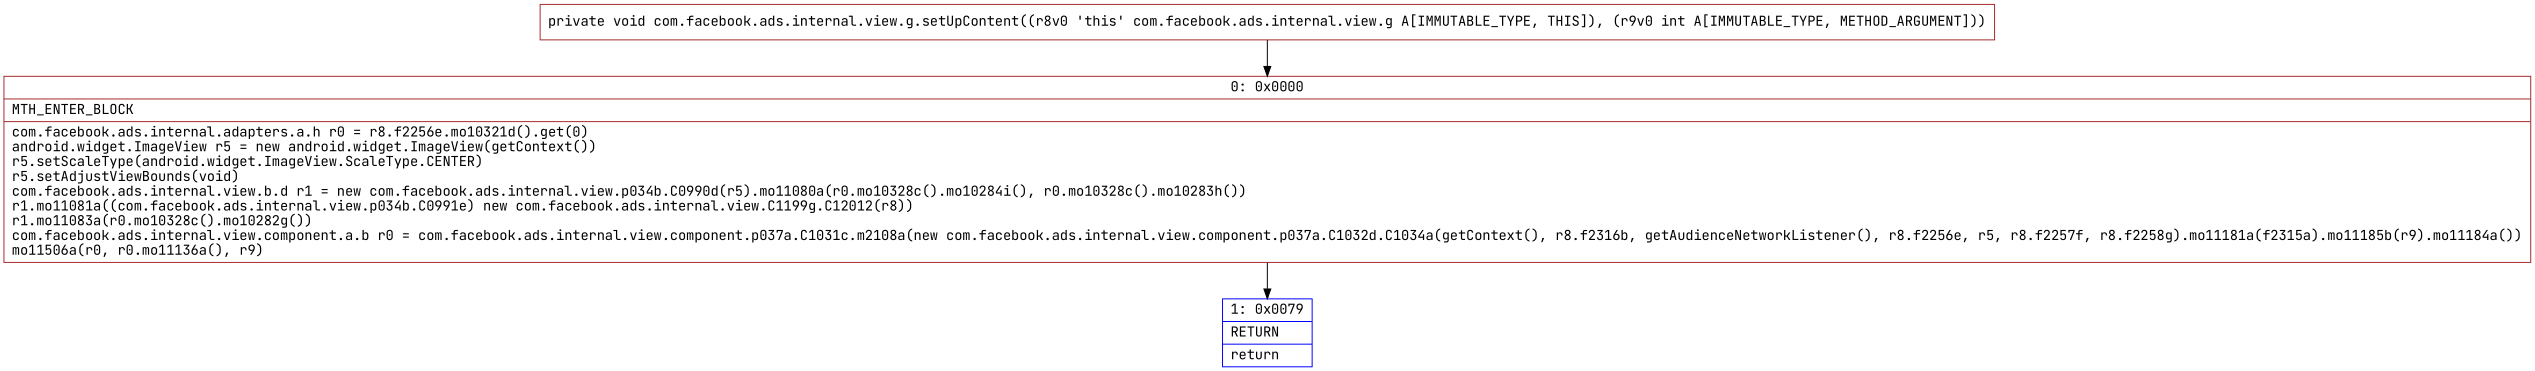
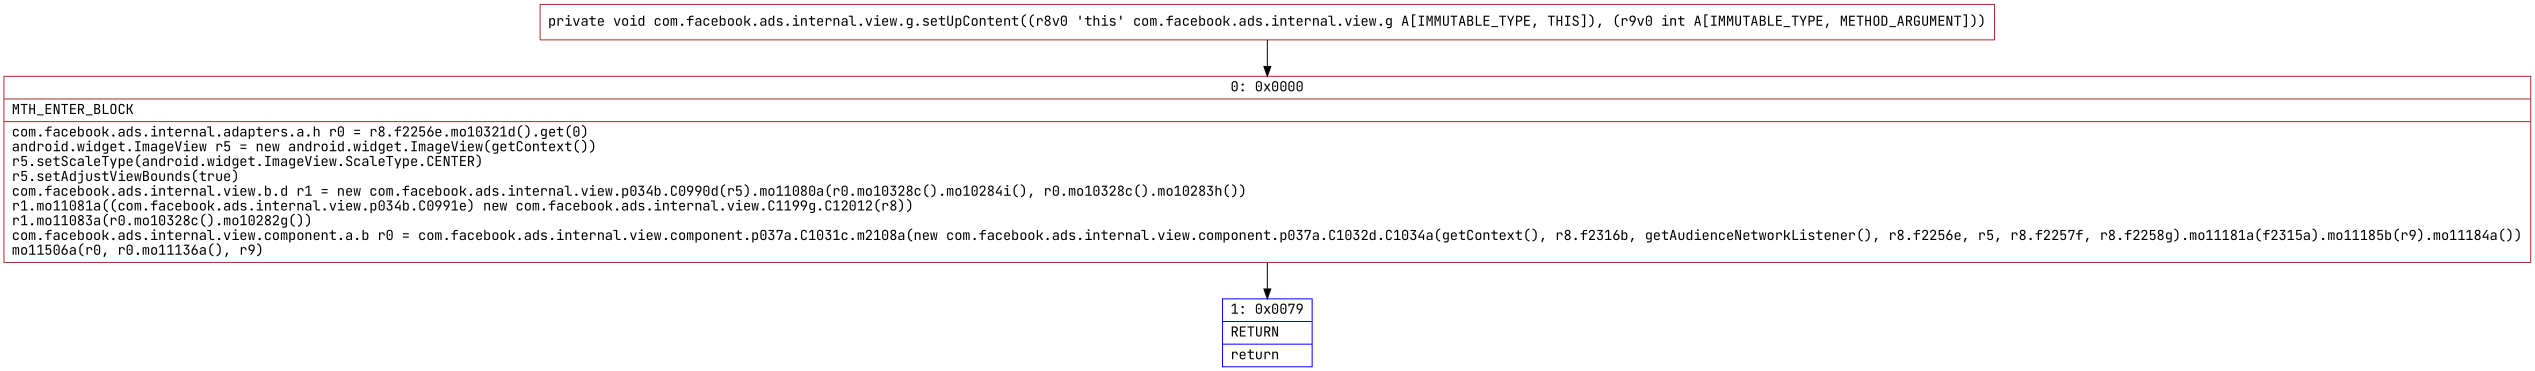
node "0: 0x0000": text "r5.setAdjustViewBounds(void)" -> "r5.setAdjustViewBounds(true)"
